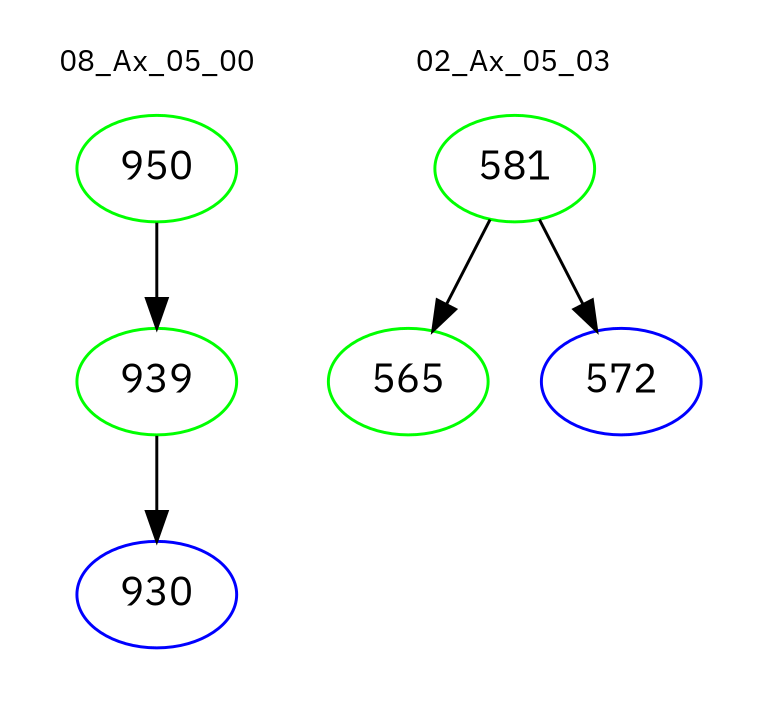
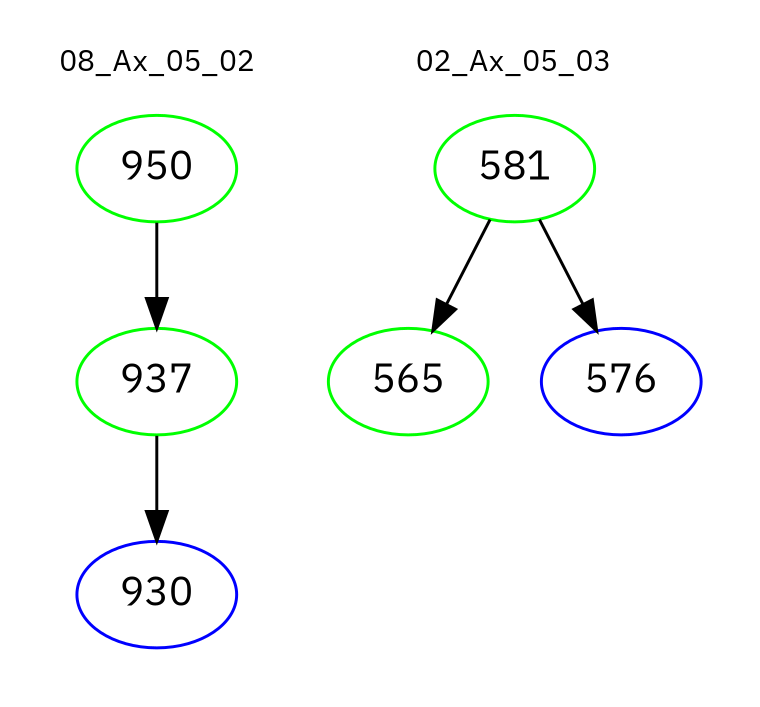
cluster "08_Ax_05_00": label "08_Ax_05_00" -> "08_Ax_05_02"
node "939": label "939" -> "937"
node "572": label "572" -> "576"
